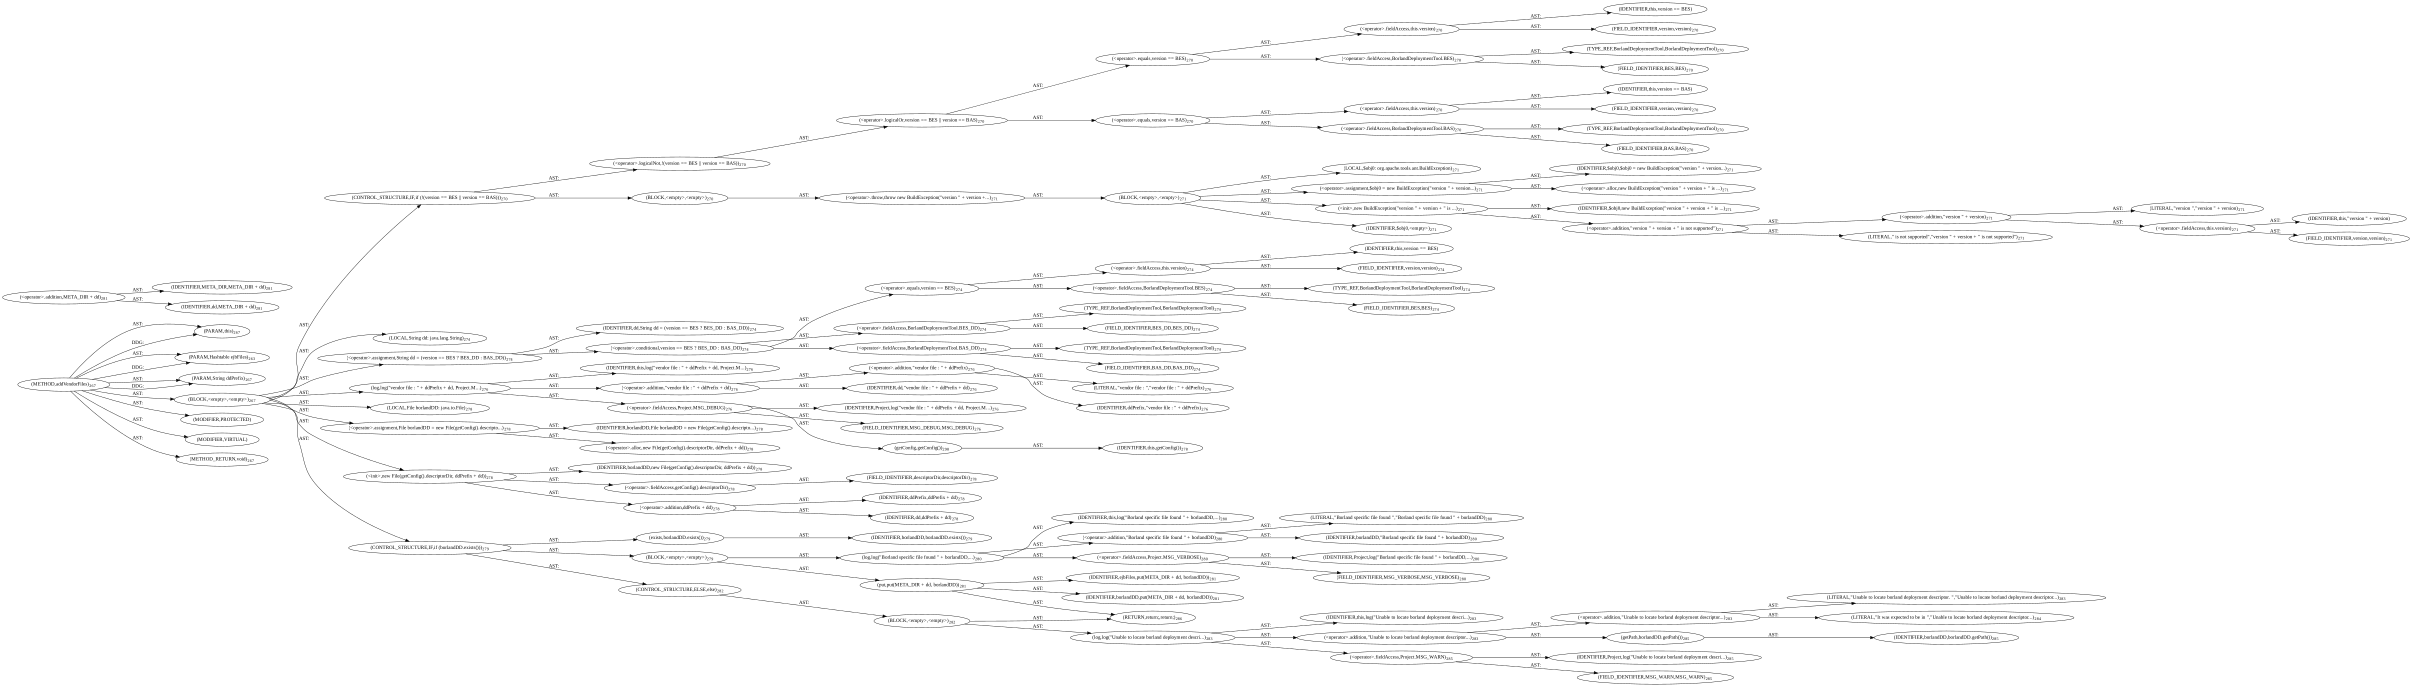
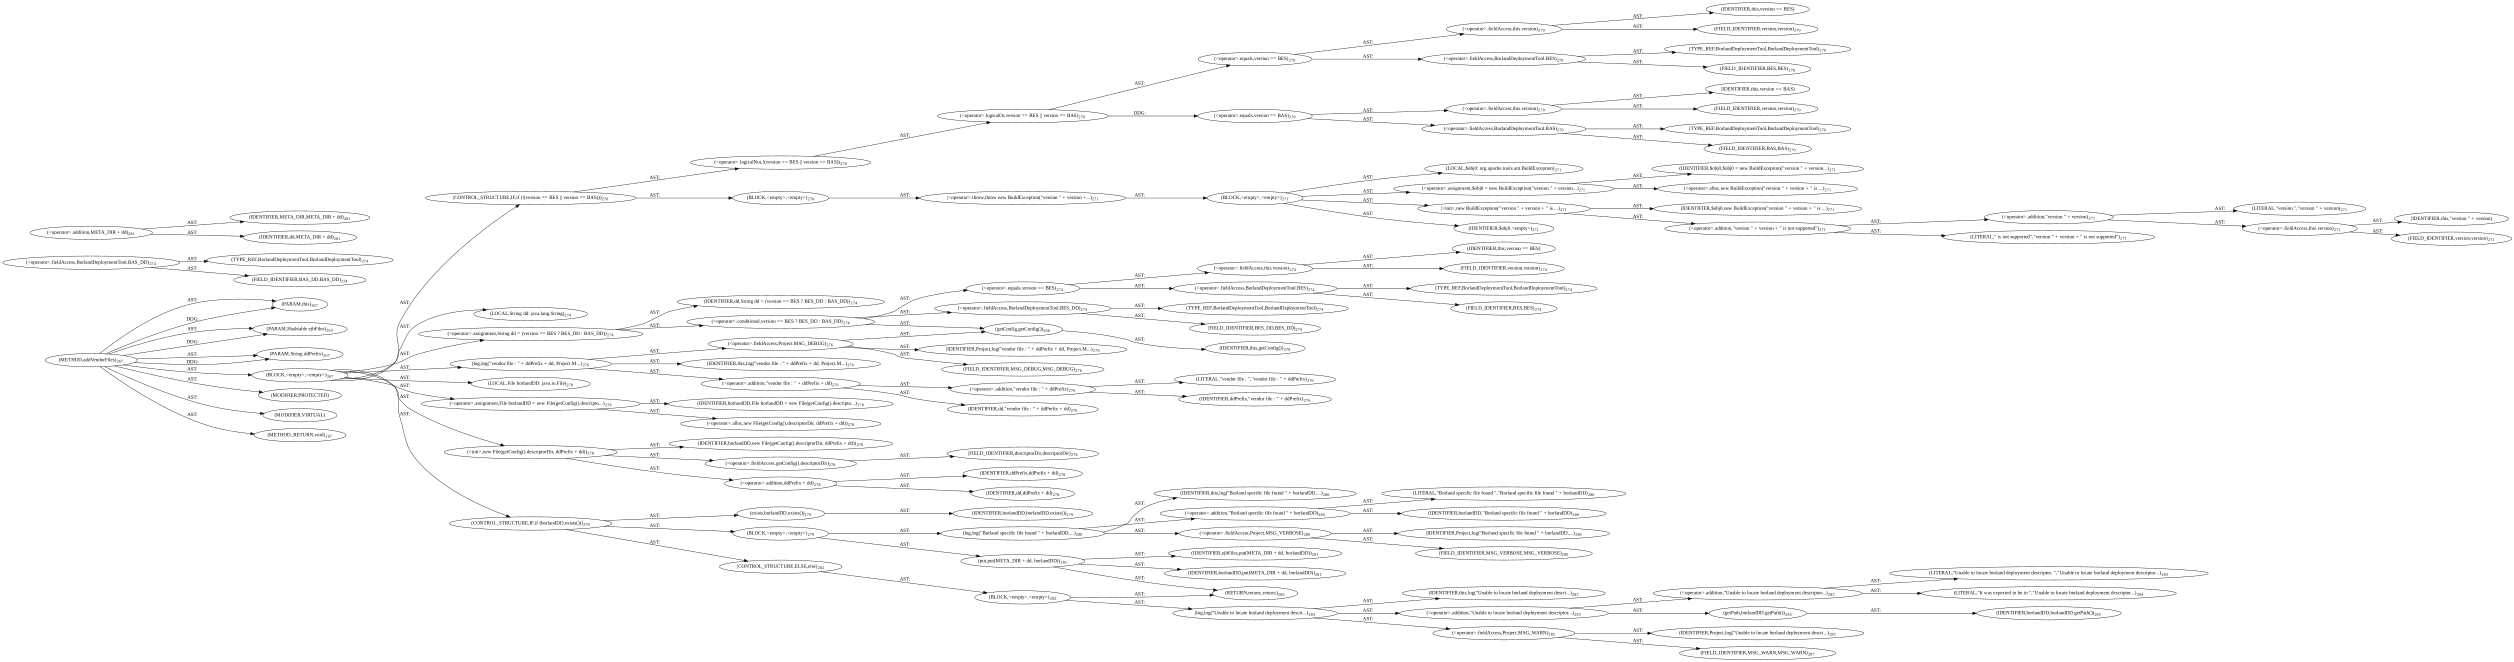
edge "(<operator>.logicalOr,version == BES || version == BAS)" -> "(<operator>.equals,version == BAS)": label "AST: " -> "DDG: "
edge "(<operator>.conditional,version == BES ? BES_DD : BAS_DD)" -> "(<operator>.fieldAccess,BorlandDeploymentTool.BAS_DD)": now "(<operator>.conditional,version == BES ? BES_DD : BAS_DD)" -> "(getConfig,getConfig())"
node "(FIELD_IDENTIFIER,MSG_WARN,MSG_WARN)": text "285" -> "287"
